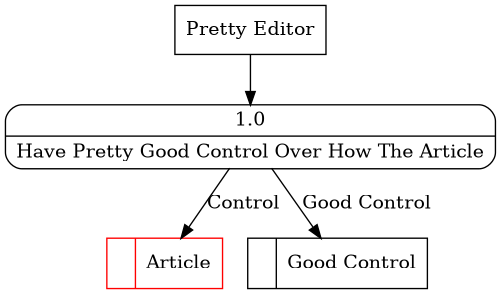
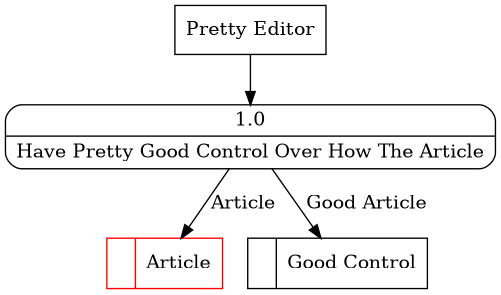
edge "1.0" -> "Article": label "Control" -> "Article"
edge "1.0" -> "Good Control": label "Good Control" -> "Good Article"
